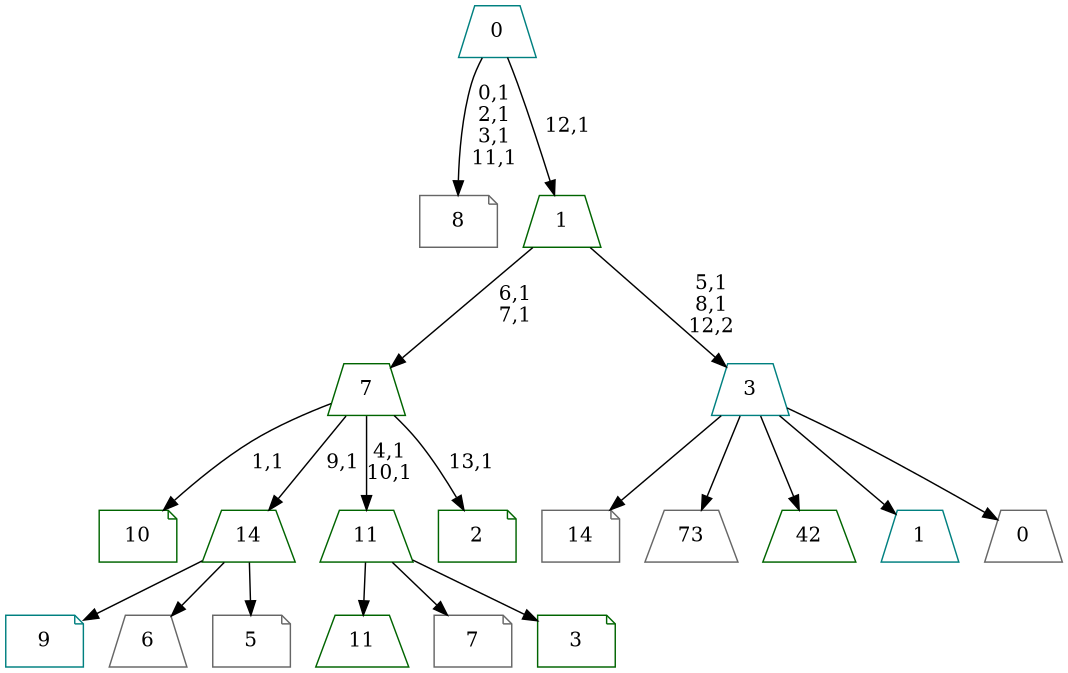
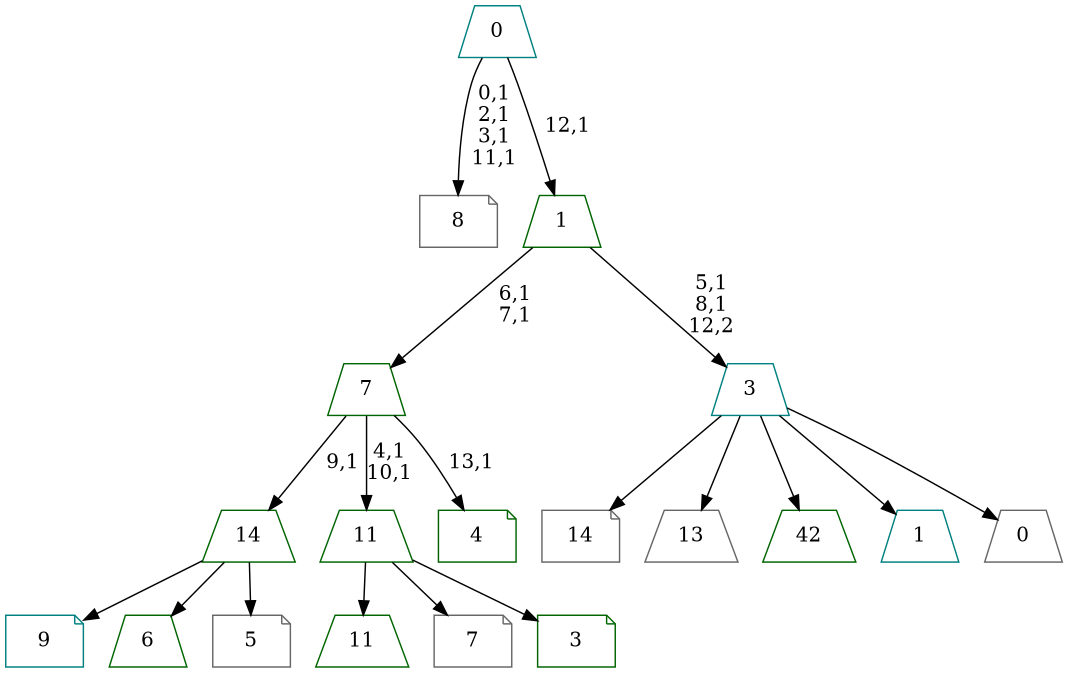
node "10": removed
node "2": label "2" -> "4"
node "73": label "73" -> "13"
node "6": color gray40 -> darkgreen
